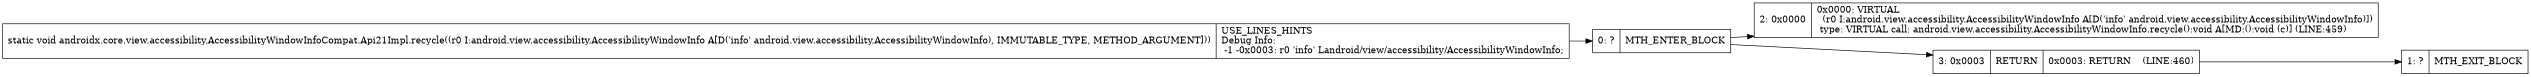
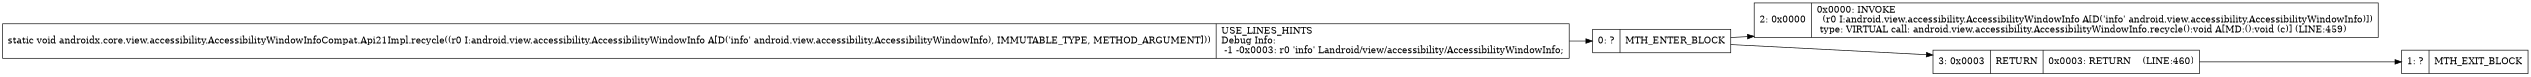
node "2: 0x0000": text "0x0000: VIRTUAL" -> "0x0000: INVOKE"
